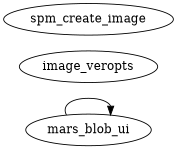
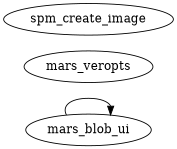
node "image_veropts": label "image_veropts" -> "mars_veropts"
